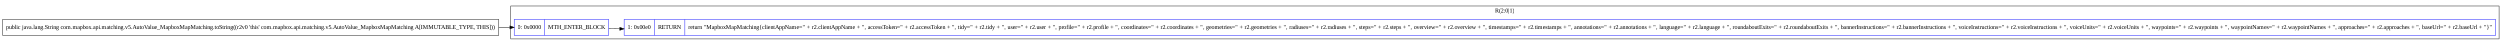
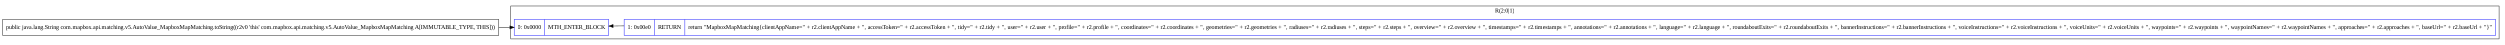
edge "0: 0x0000" -> "1: 0x00e0": reversed
